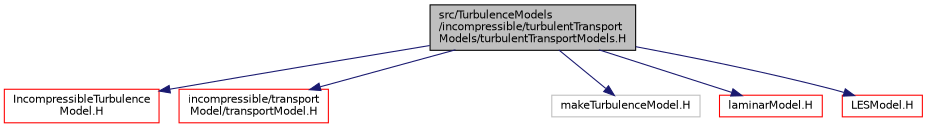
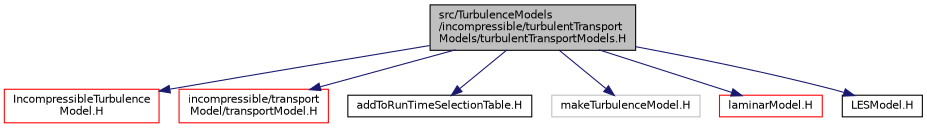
node "addToRunTimeSelectionTable.H": added
node "LESModel.H": color red -> black
